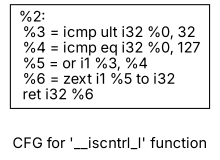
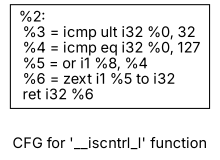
node "%2:": text "%5 = or i1 %3, %4" -> "%5 = or i1 %8, %4"
